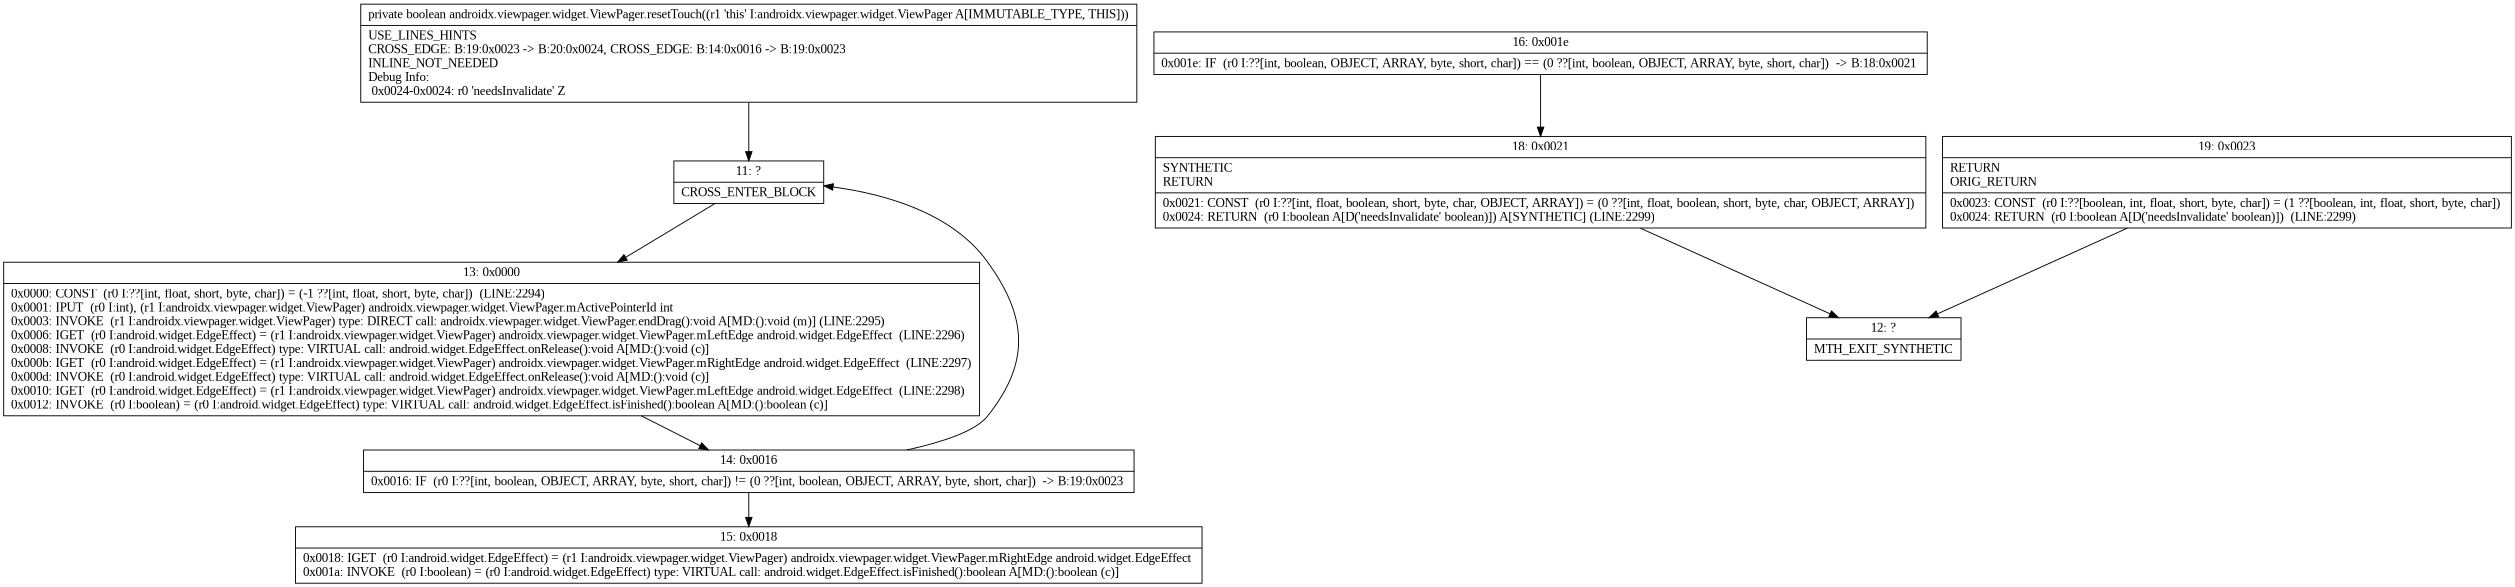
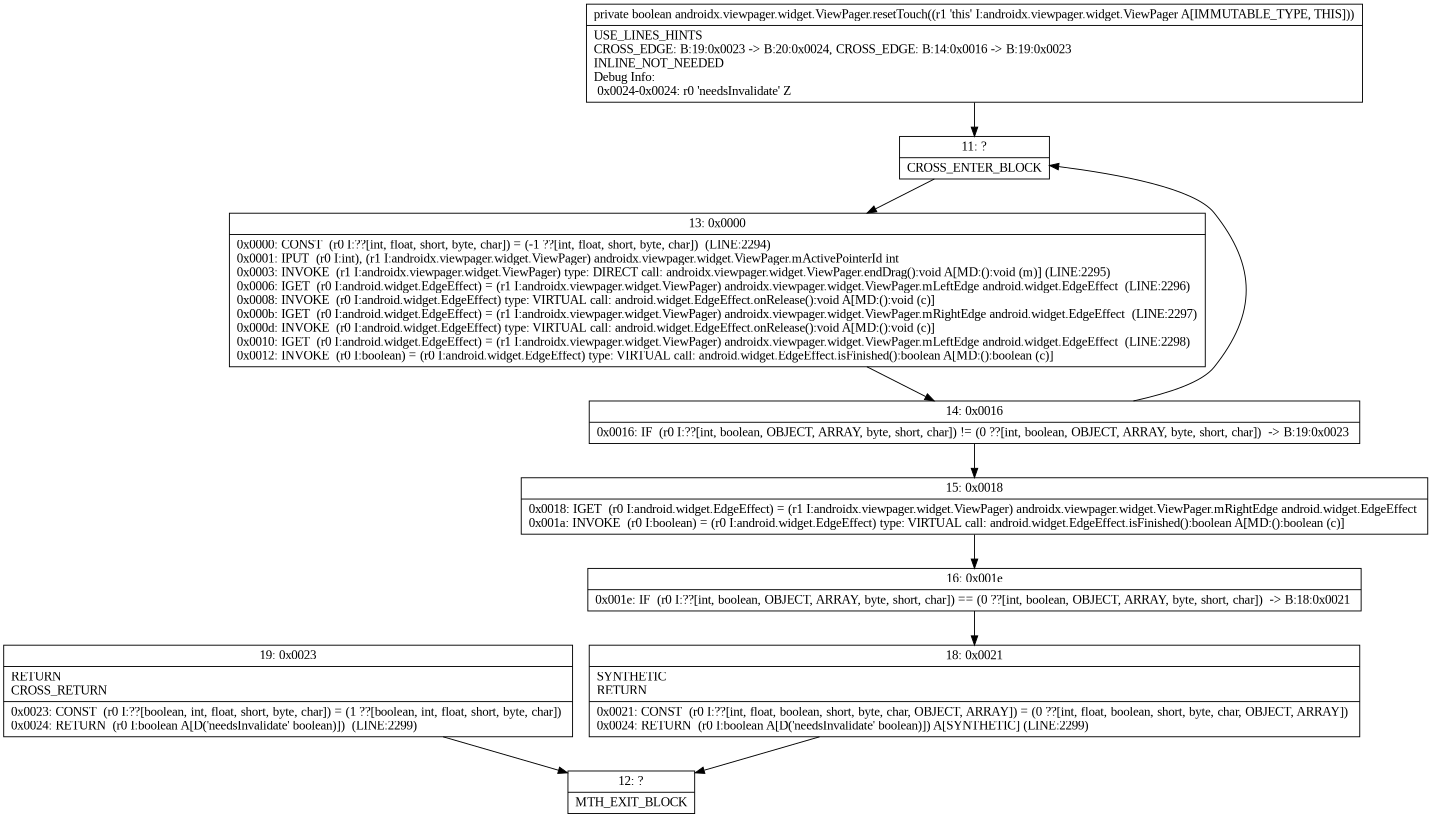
node "19: 0x0023": text "ORIG_RETURN" -> "CROSS_RETURN"
node "12: ?": text "MTH_EXIT_SYNTHETIC" -> "MTH_EXIT_BLOCK"
edge "15: 0x0018" -> "16: 0x001e": added
